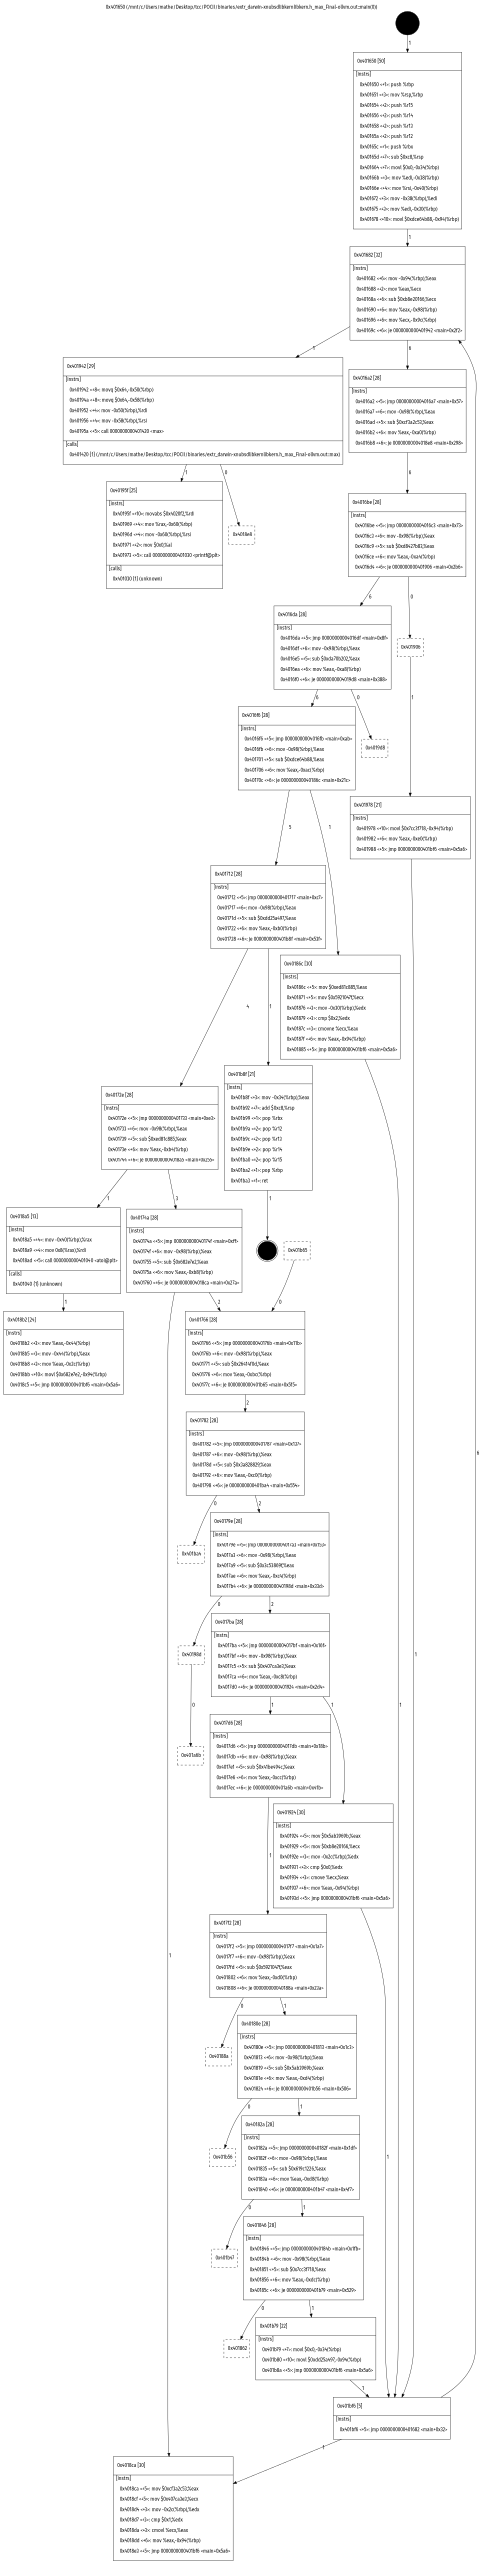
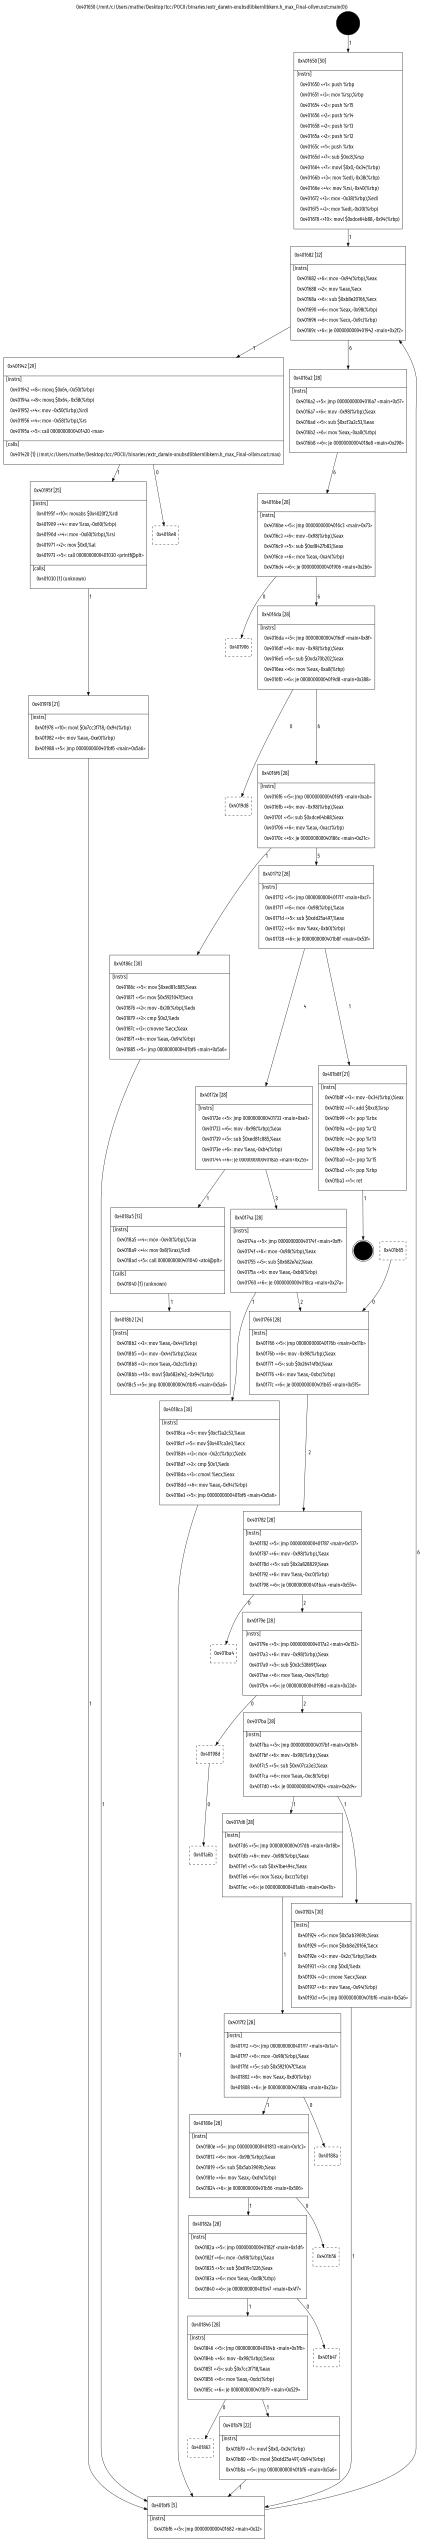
edge "0x401906" -> "0x401978 [21]": now "0x40195f [25]" -> "0x401978 [21]"
edge "0x401bf6 [5]" -> "0x4018ca [30]": reversed
